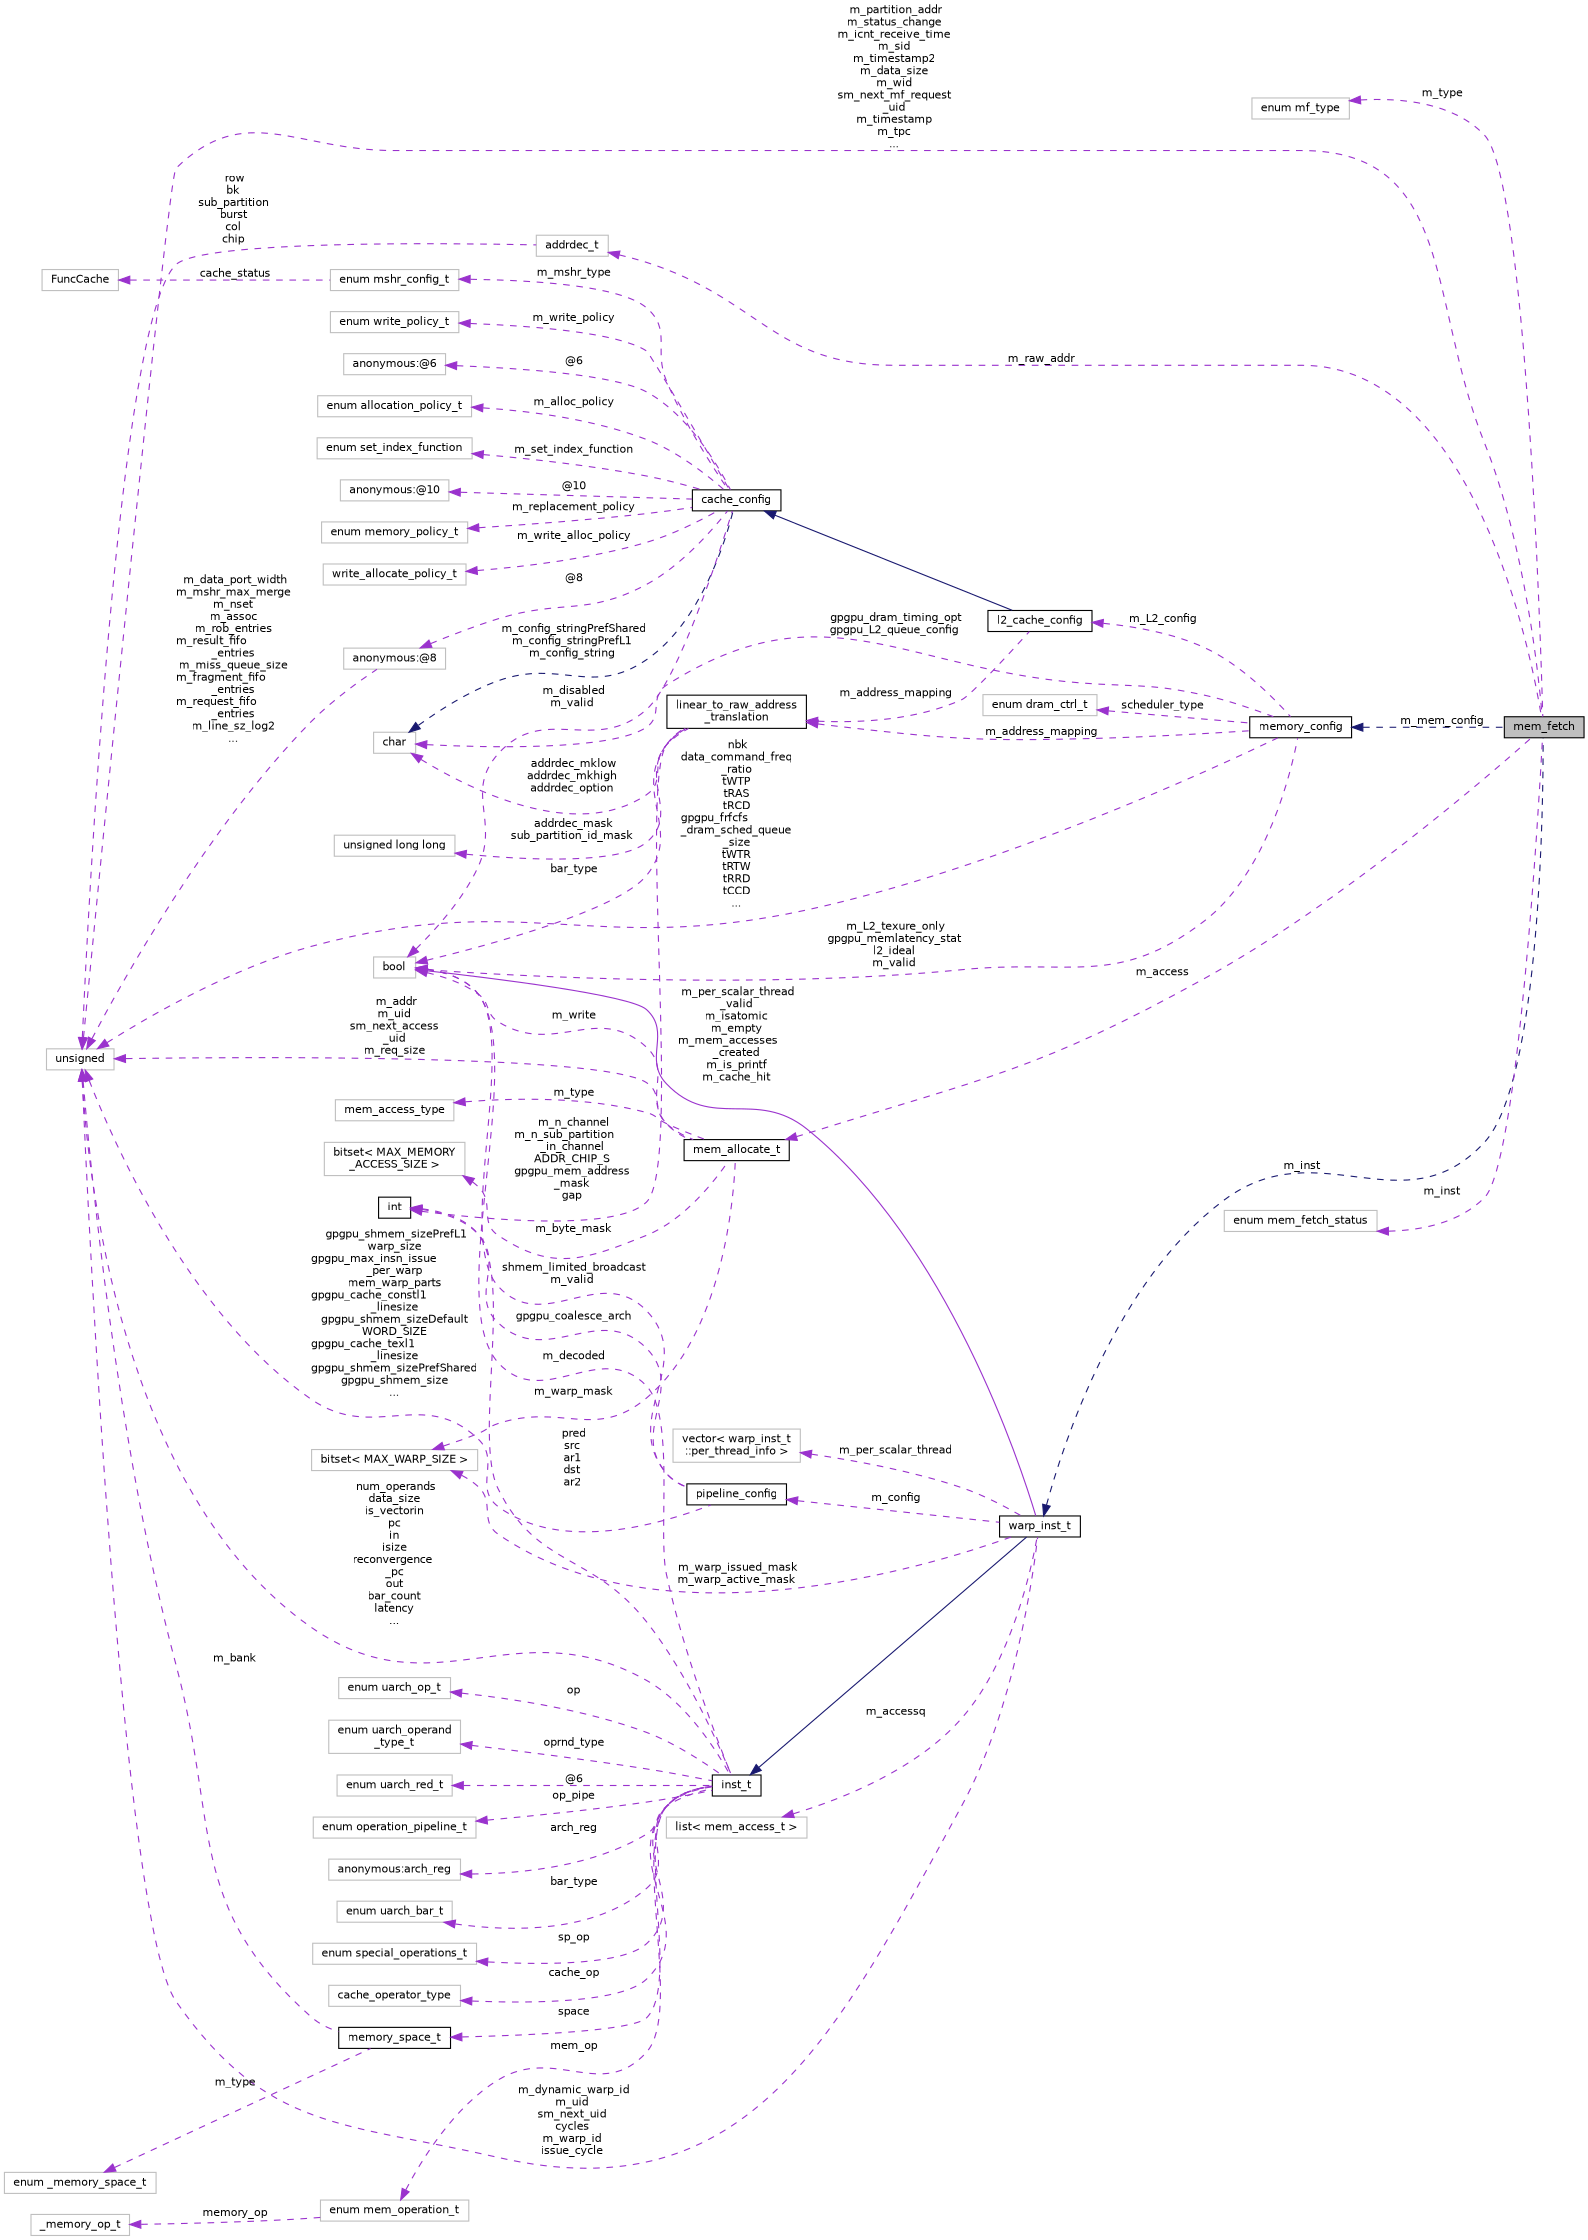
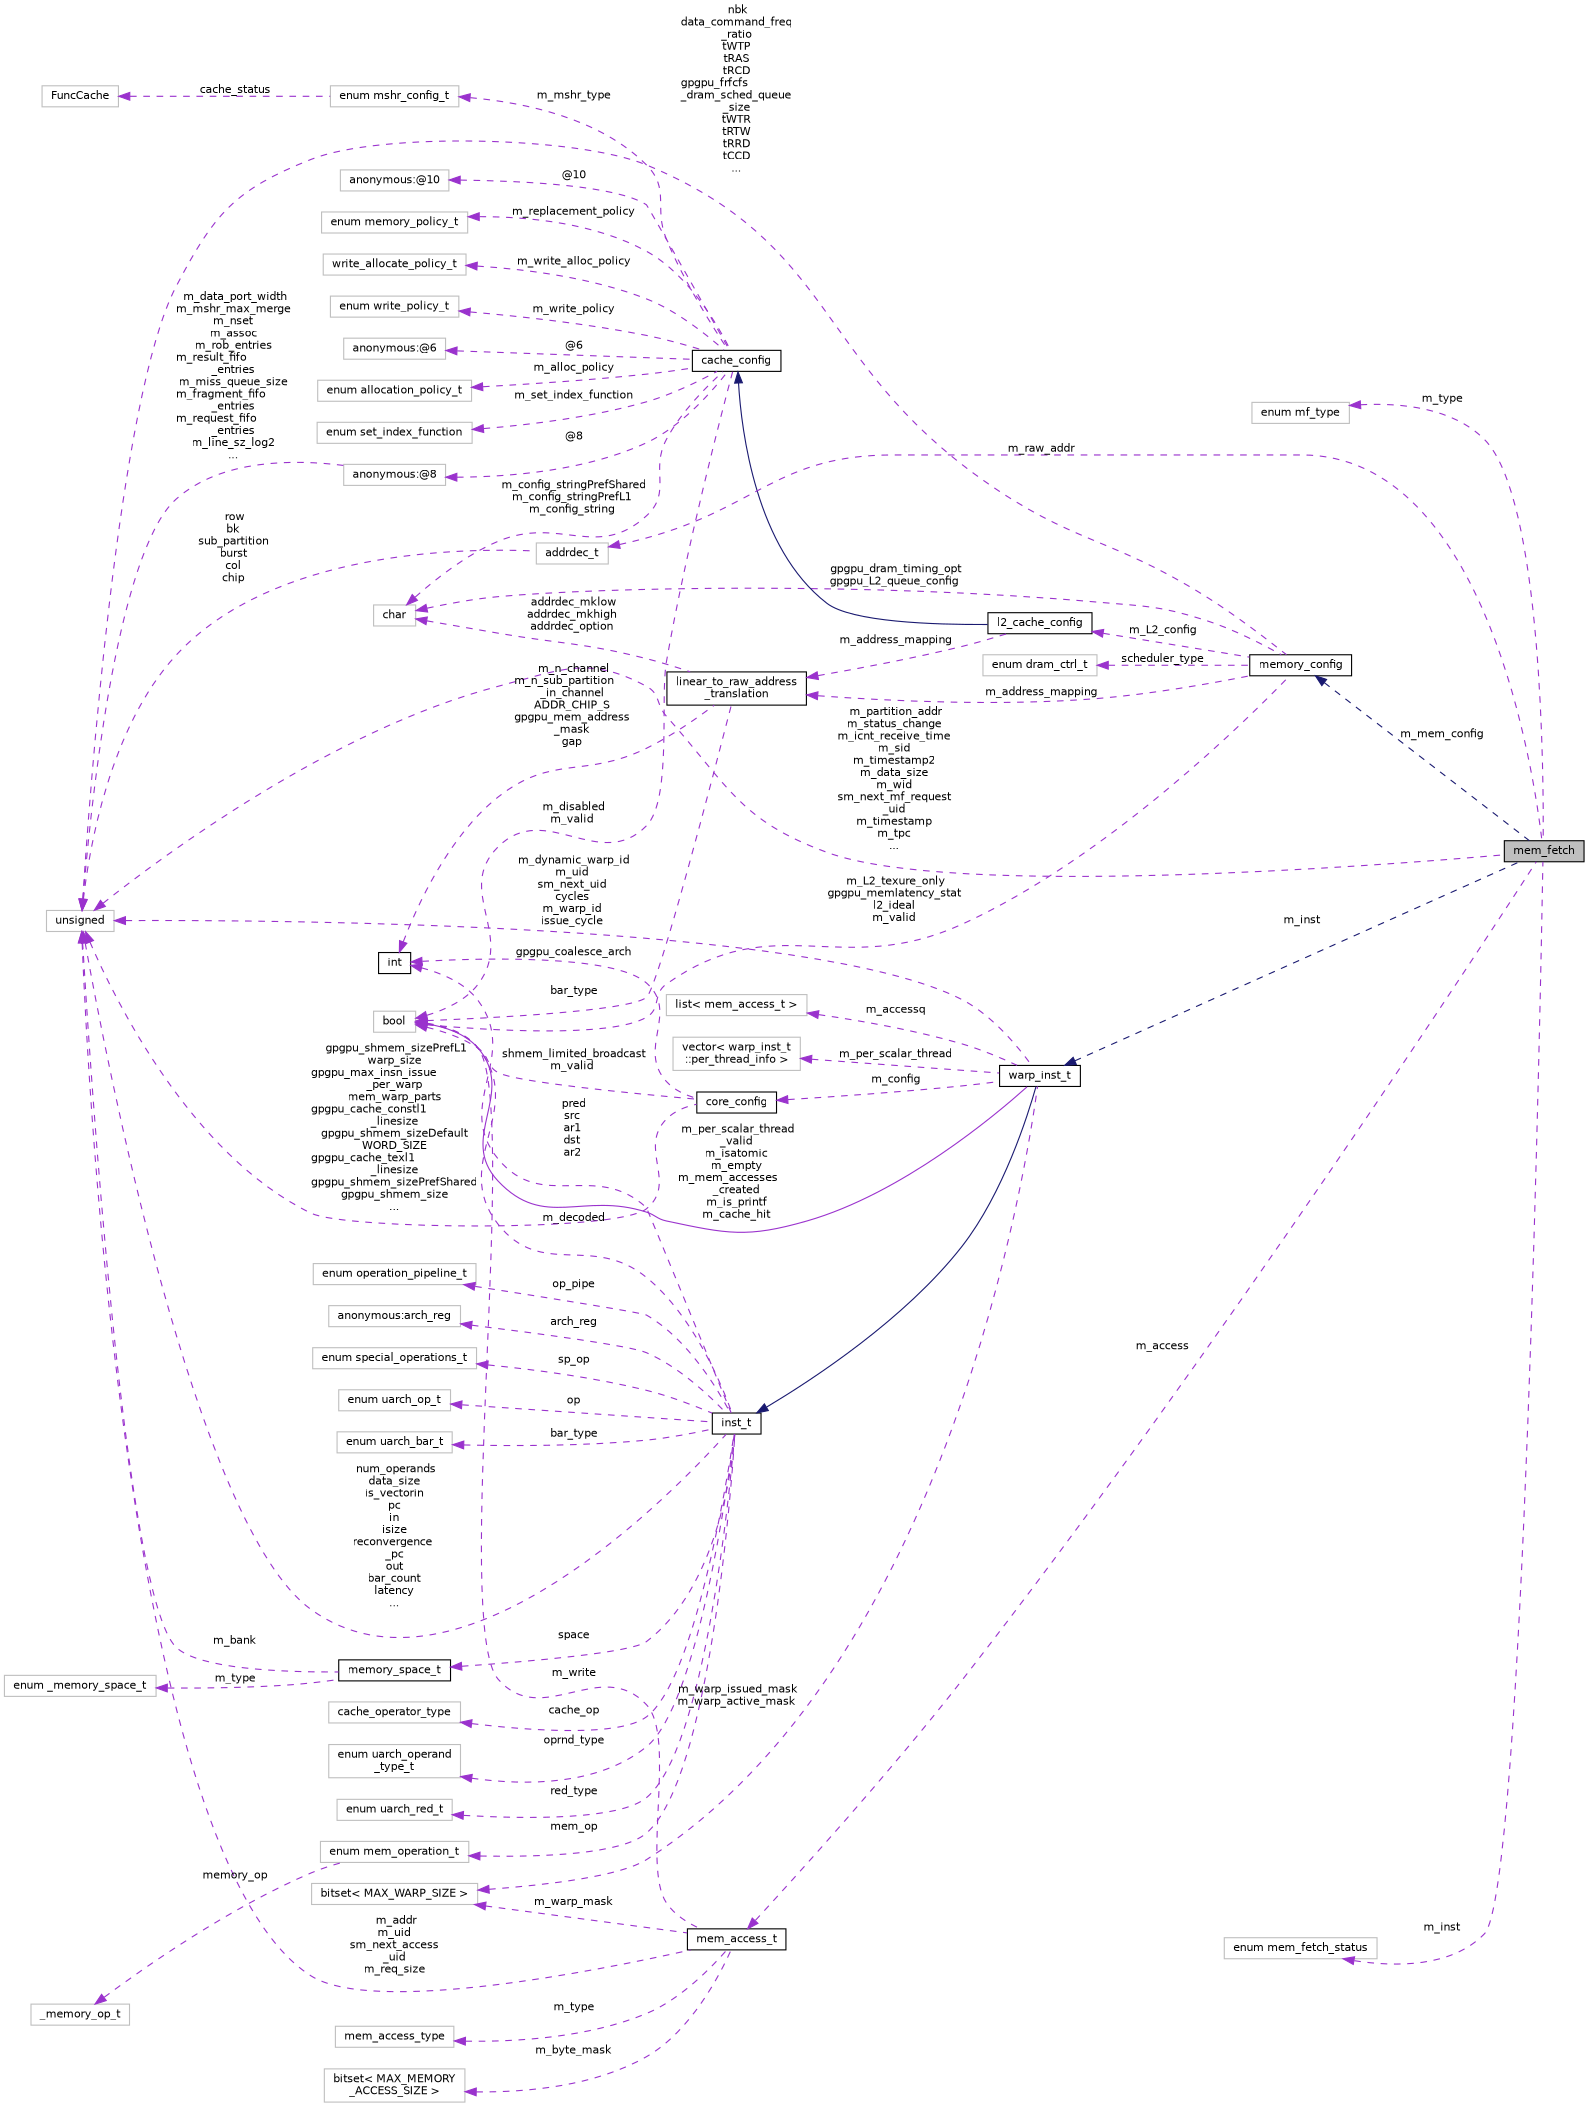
edge "cache_config" -> "char": color midnightblue -> darkorchid3
node "unsigned long long": removed
node "mem_allocate_t": label "mem_allocate_t" -> "mem_access_t"
node "pipeline_config": label "pipeline_config" -> "core_config"
edge "inst_t" -> "enum uarch_red_t": label " @6" -> " red_type"
